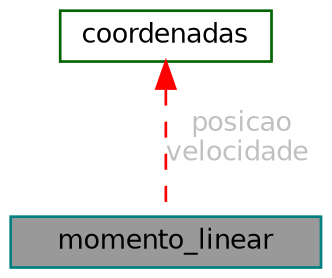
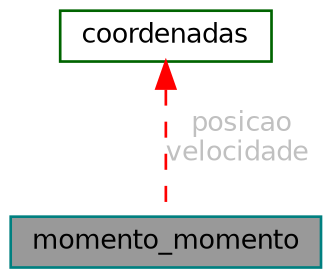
node "momento_linear": label "momento_linear" -> "momento_momento"
